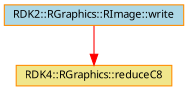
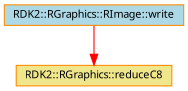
node "RDK4::RGraphics::reduceC8": label "RDK4::RGraphics::reduceC8" -> "RDK2::RGraphics::reduceC8"
